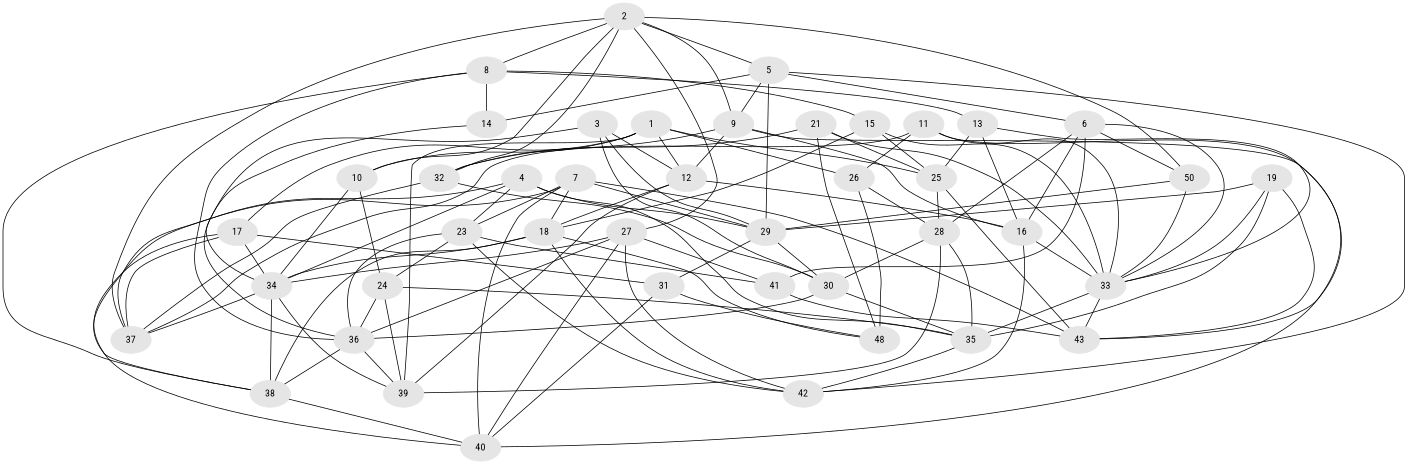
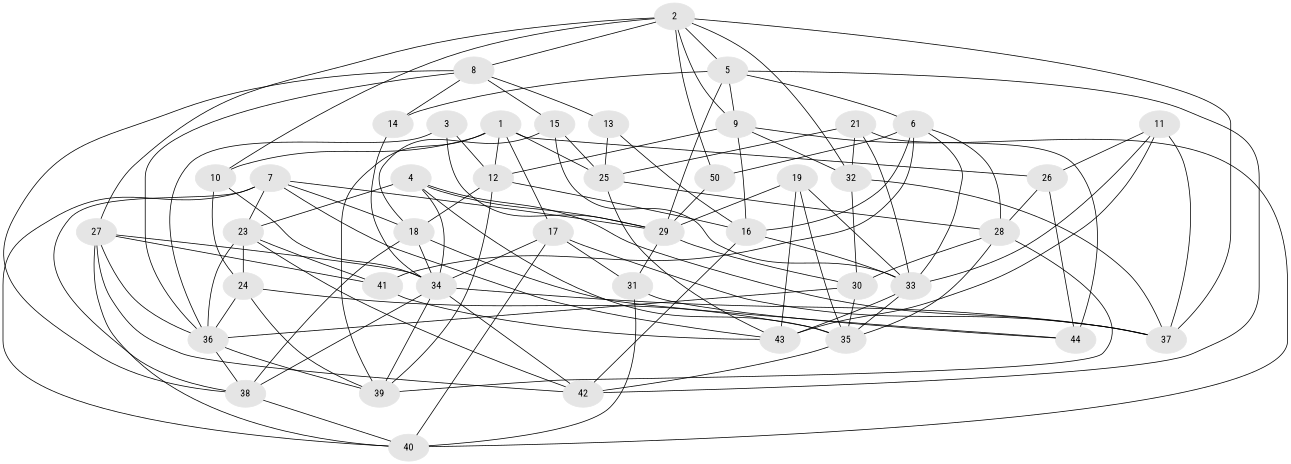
edge "13" -- "33": removed
edge "3" -- "30": removed
edge "50" -- "33": removed
node "48": label "48" -> "44"
edge "18" -- "42": now "34" -- "42"
